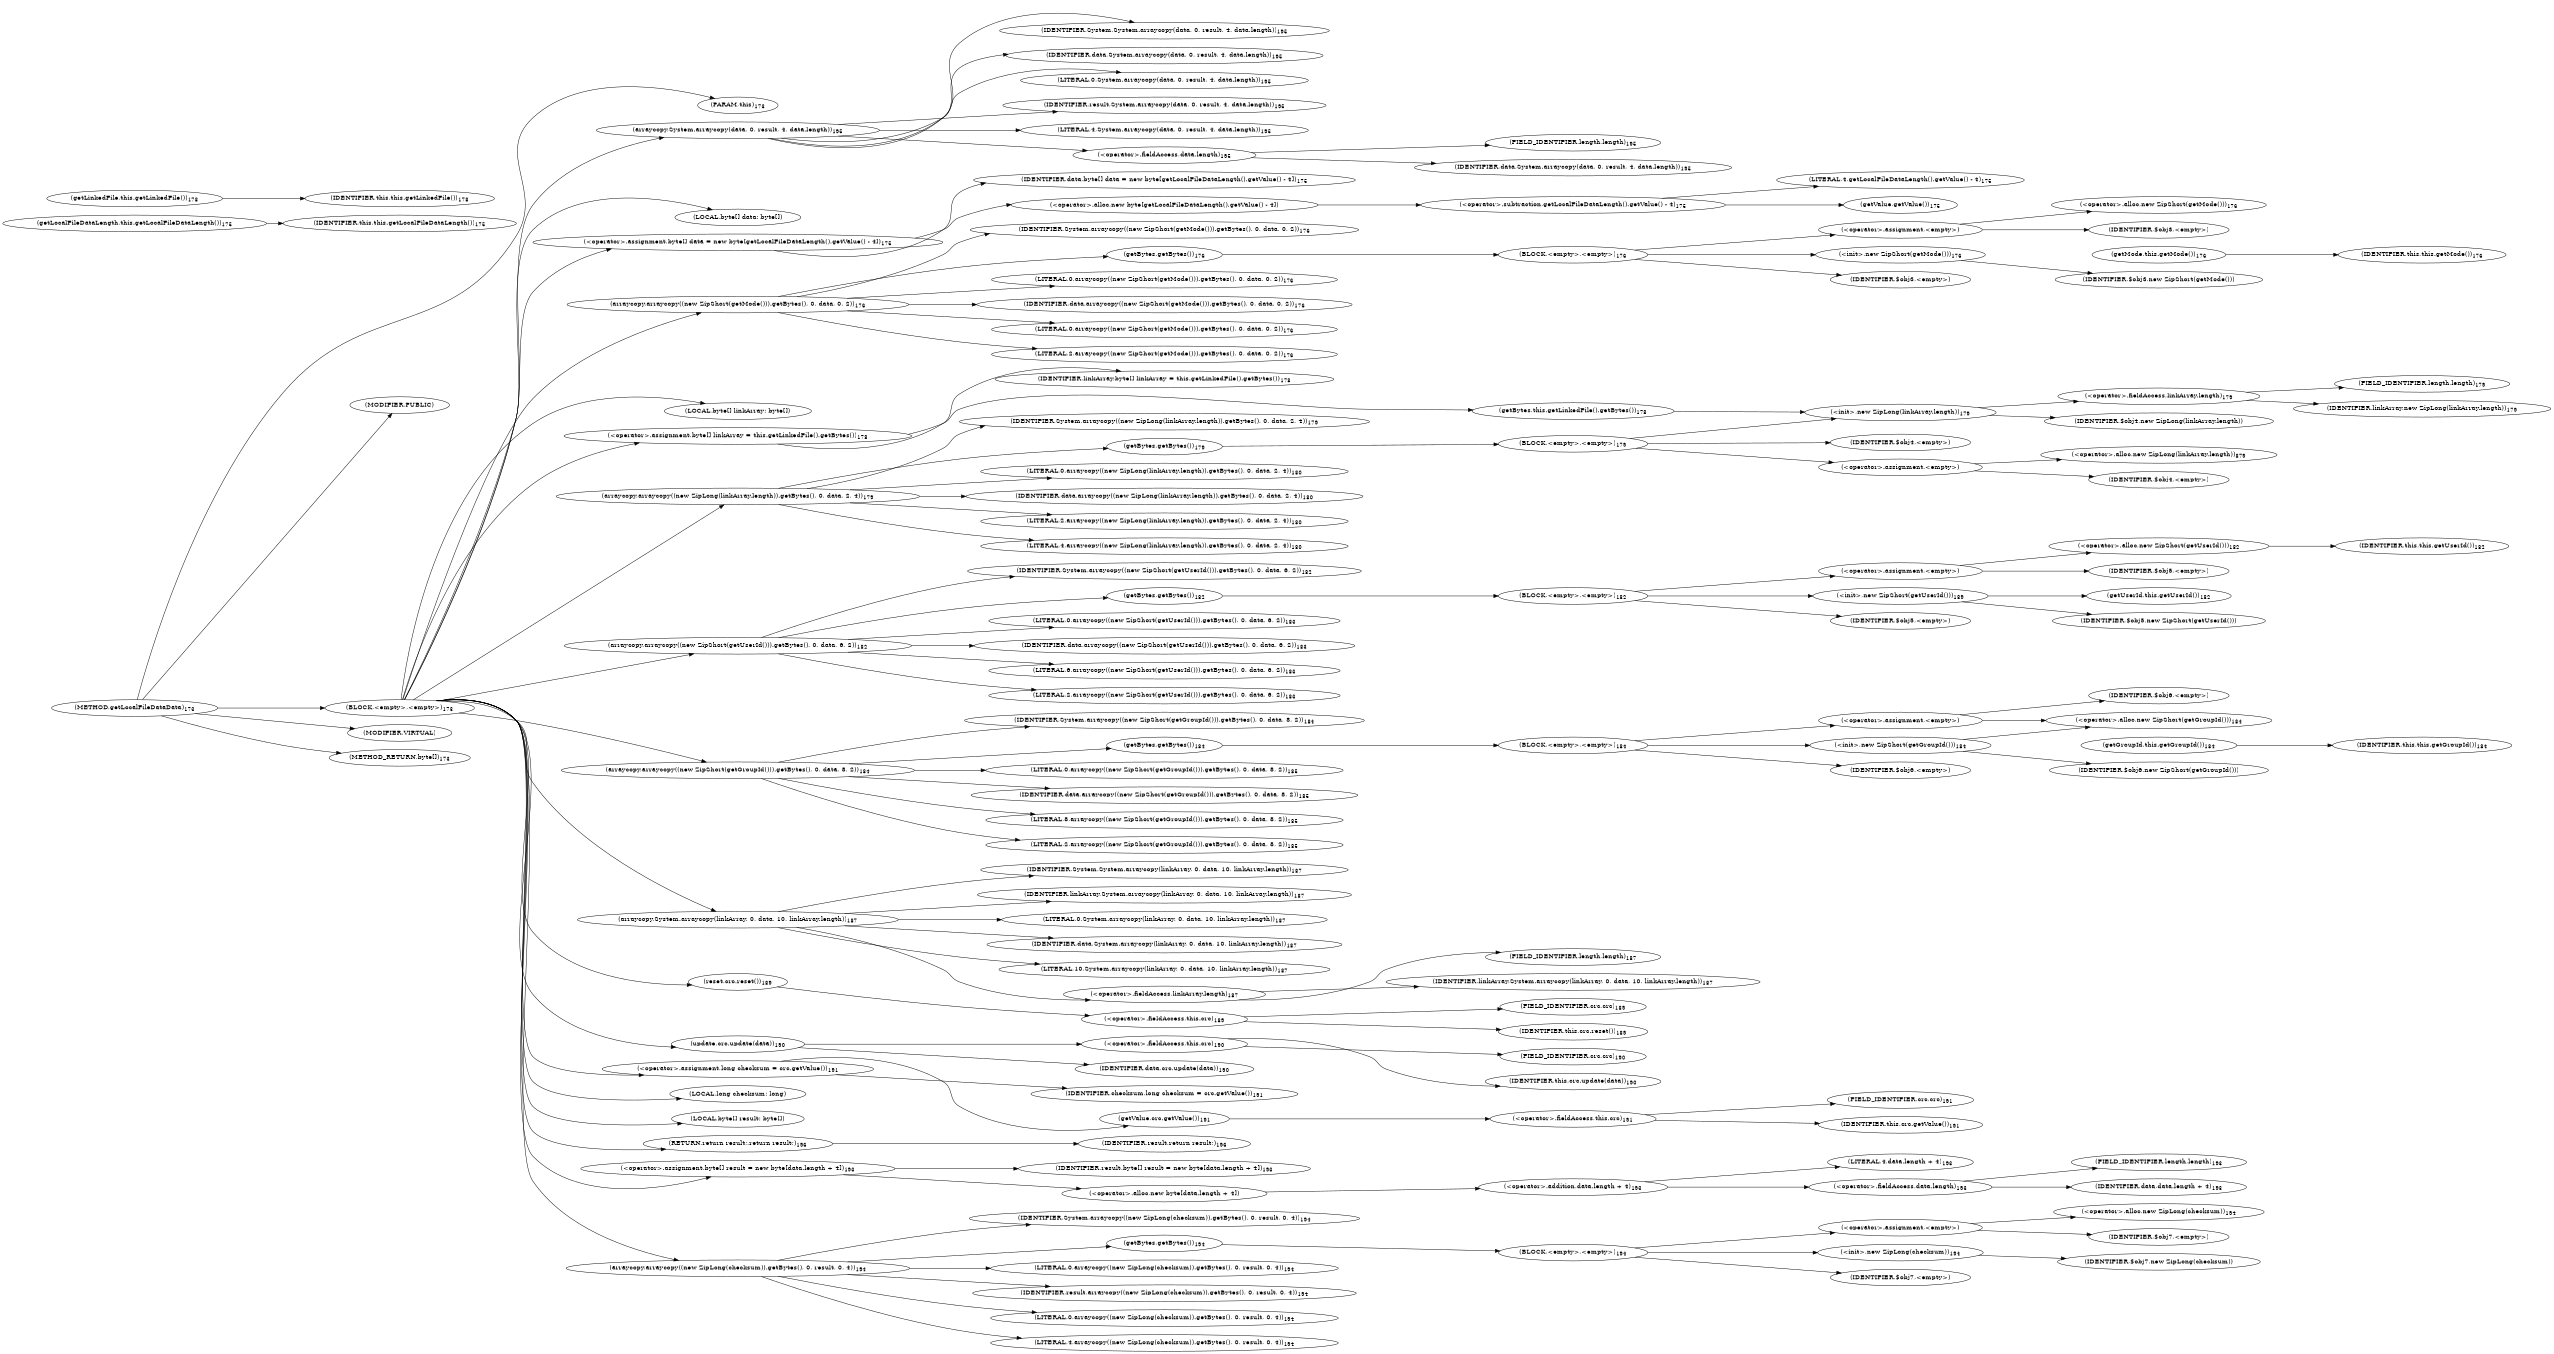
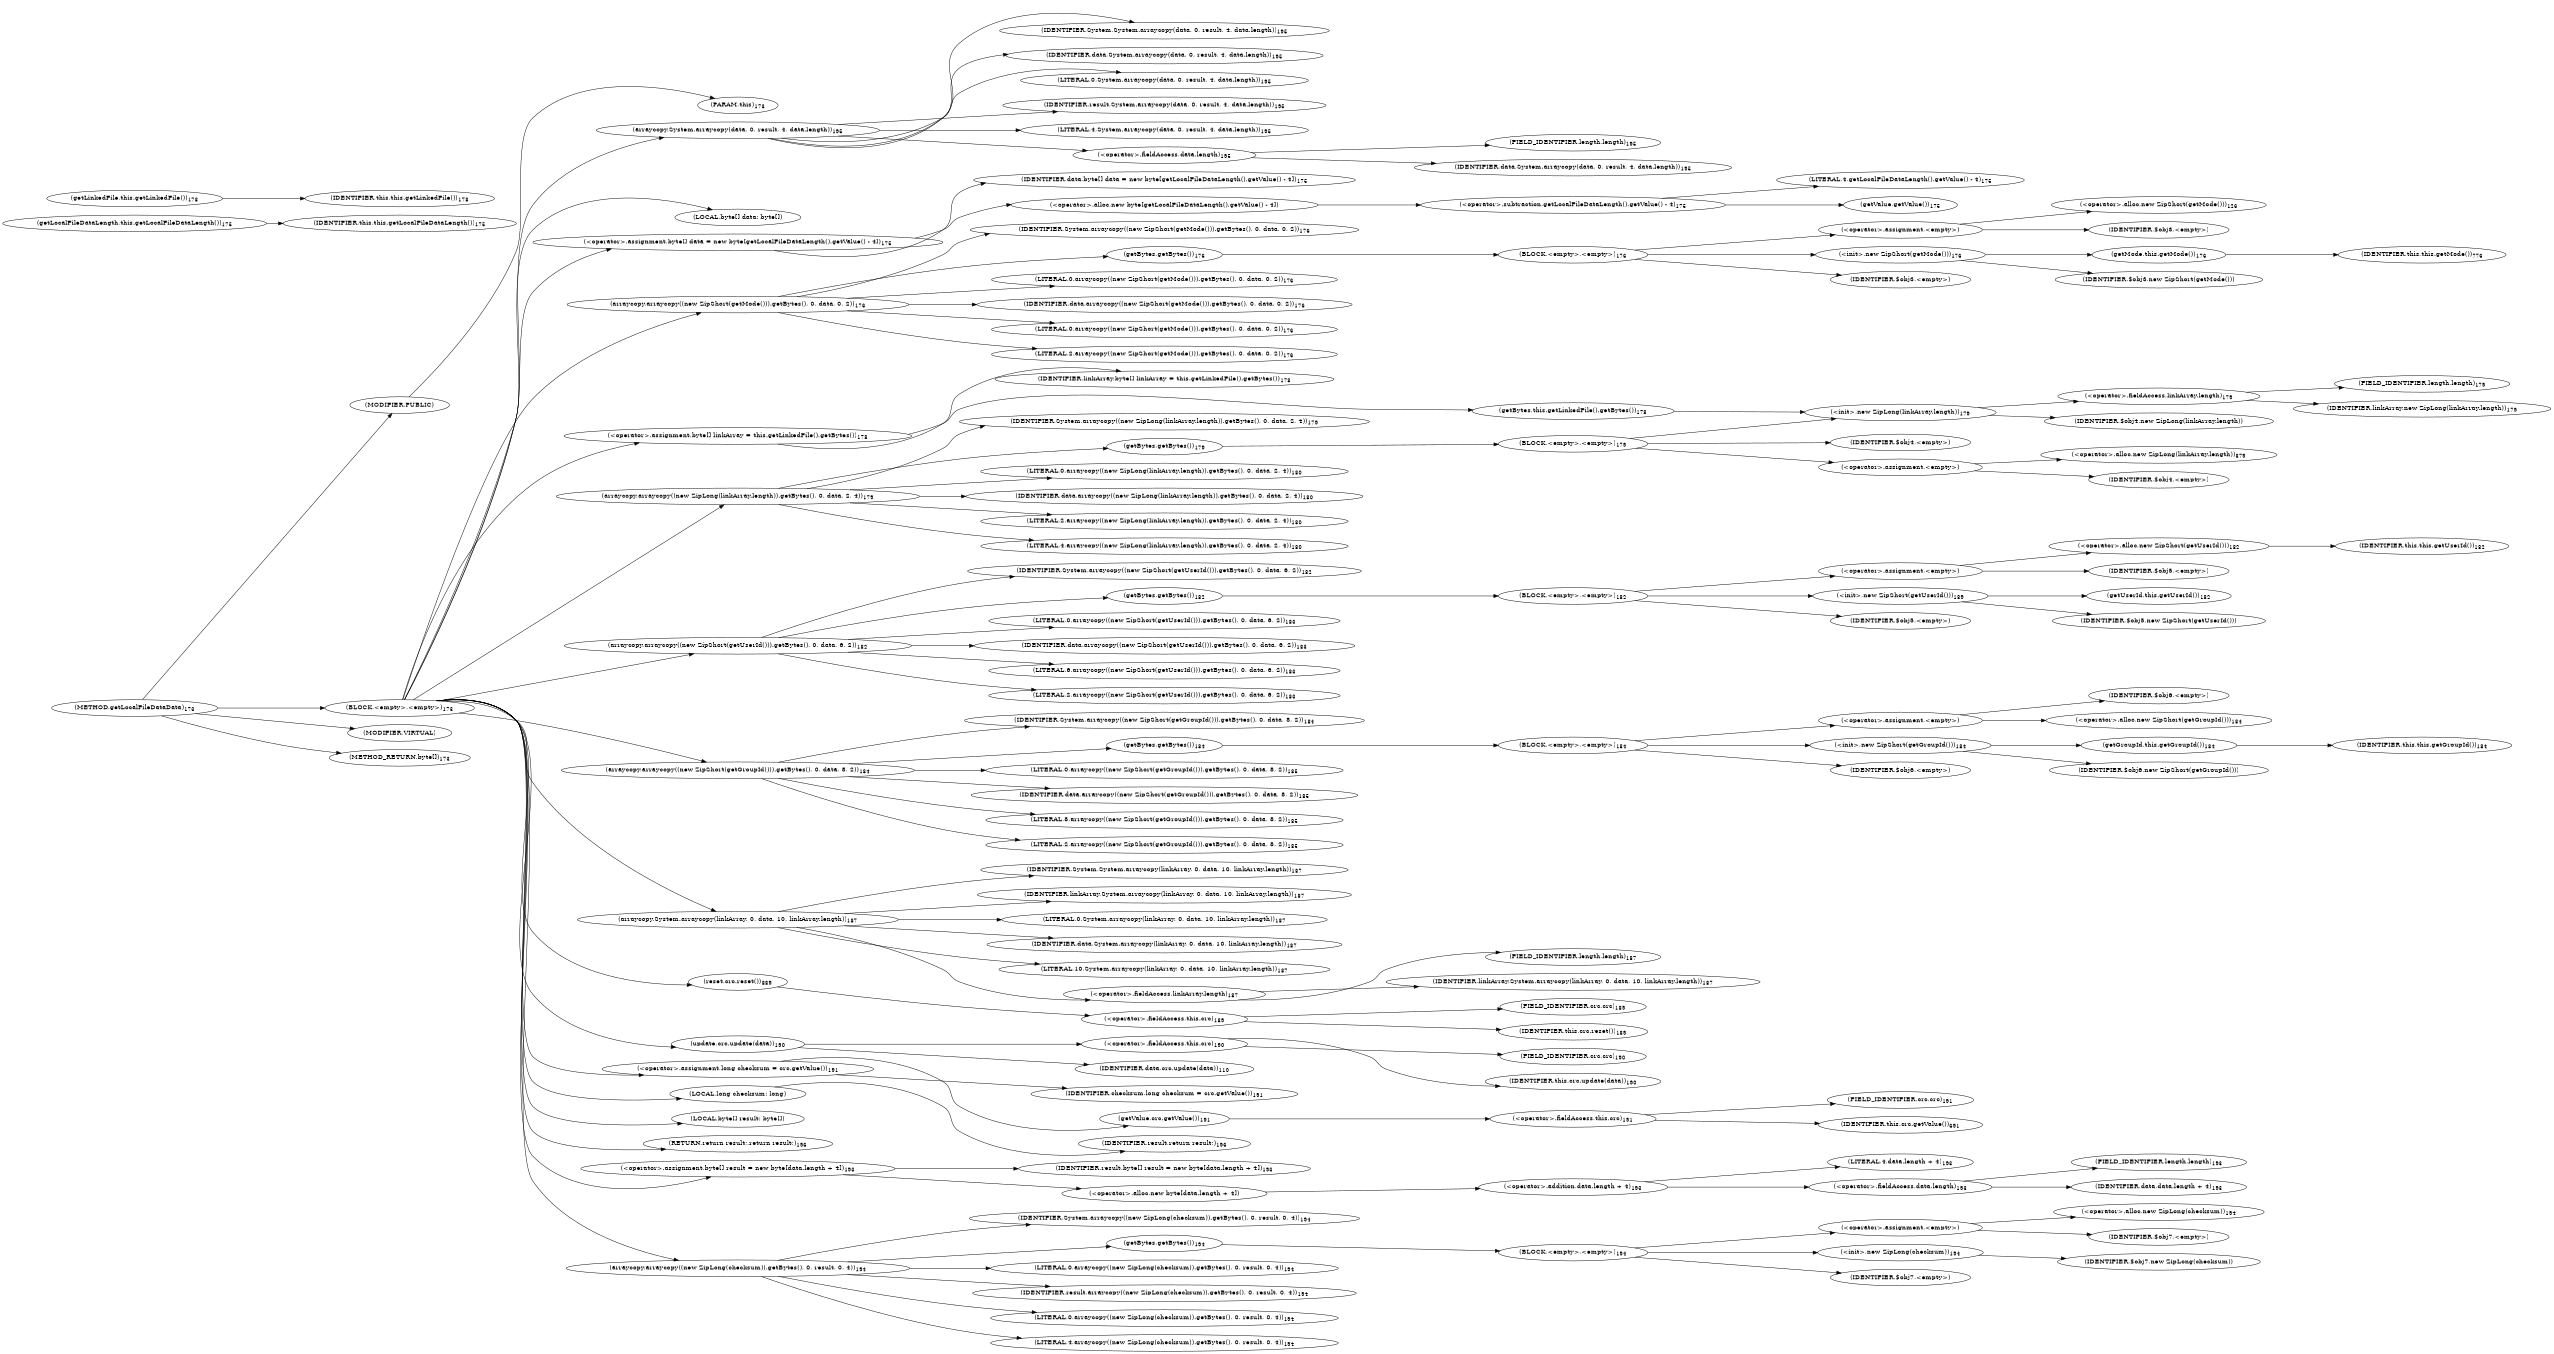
node "(<operator>.alloc,new ZipShort(getMode()))": text "176" -> "126"
node "(IDENTIFIER,this,this.getMode())": text "176" -> "776"
edge "(<init>,new ZipShort(getMode()))" -> "(getMode,this.getMode())": added
edge "(METHOD,getLocalFileDataData)" -> "(PARAM,this)": now "(MODIFIER,PUBLIC)" -> "(PARAM,this)"
node "(LOCAL,byte[] linkArray: byte[])": removed
edge "(<init>,new ZipShort(getGroupId()))" -> "(<operator>.alloc,new ZipShort(getGroupId()))": now "(<init>,new ZipShort(getGroupId()))" -> "(getGroupId,this.getGroupId())"
node "(reset,crc.reset())": text "189" -> "889"
node "(IDENTIFIER,data,crc.update(data))": text "190" -> "110"
node "(IDENTIFIER,this,crc.getValue())": text "191" -> "691"
edge "(RETURN,return result;,return result;)" -> "(IDENTIFIER,result,return result;)": now "(LOCAL,long checksum: long)" -> "(IDENTIFIER,result,return result;)"
